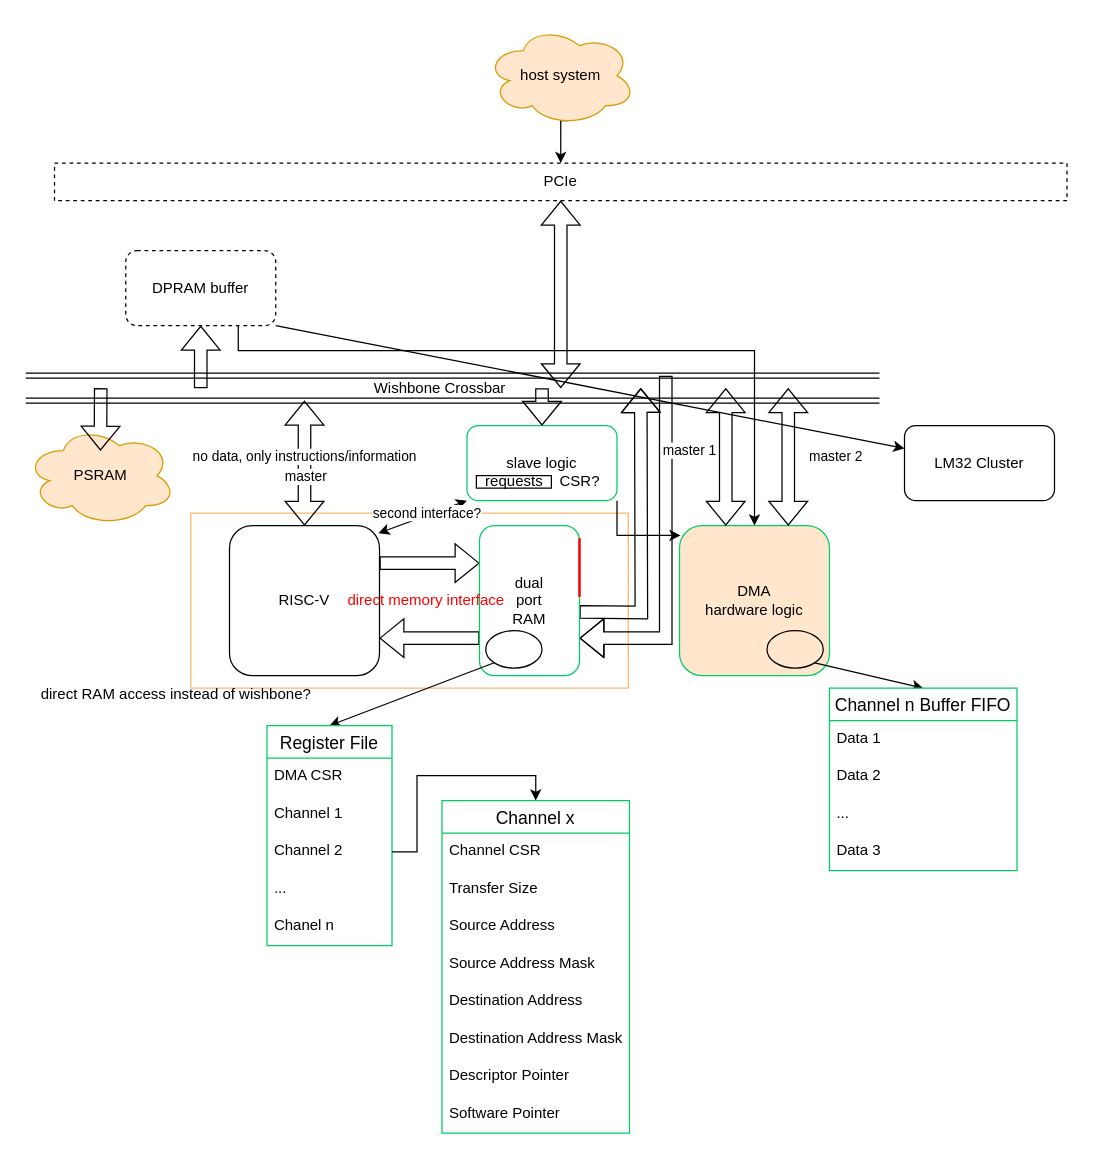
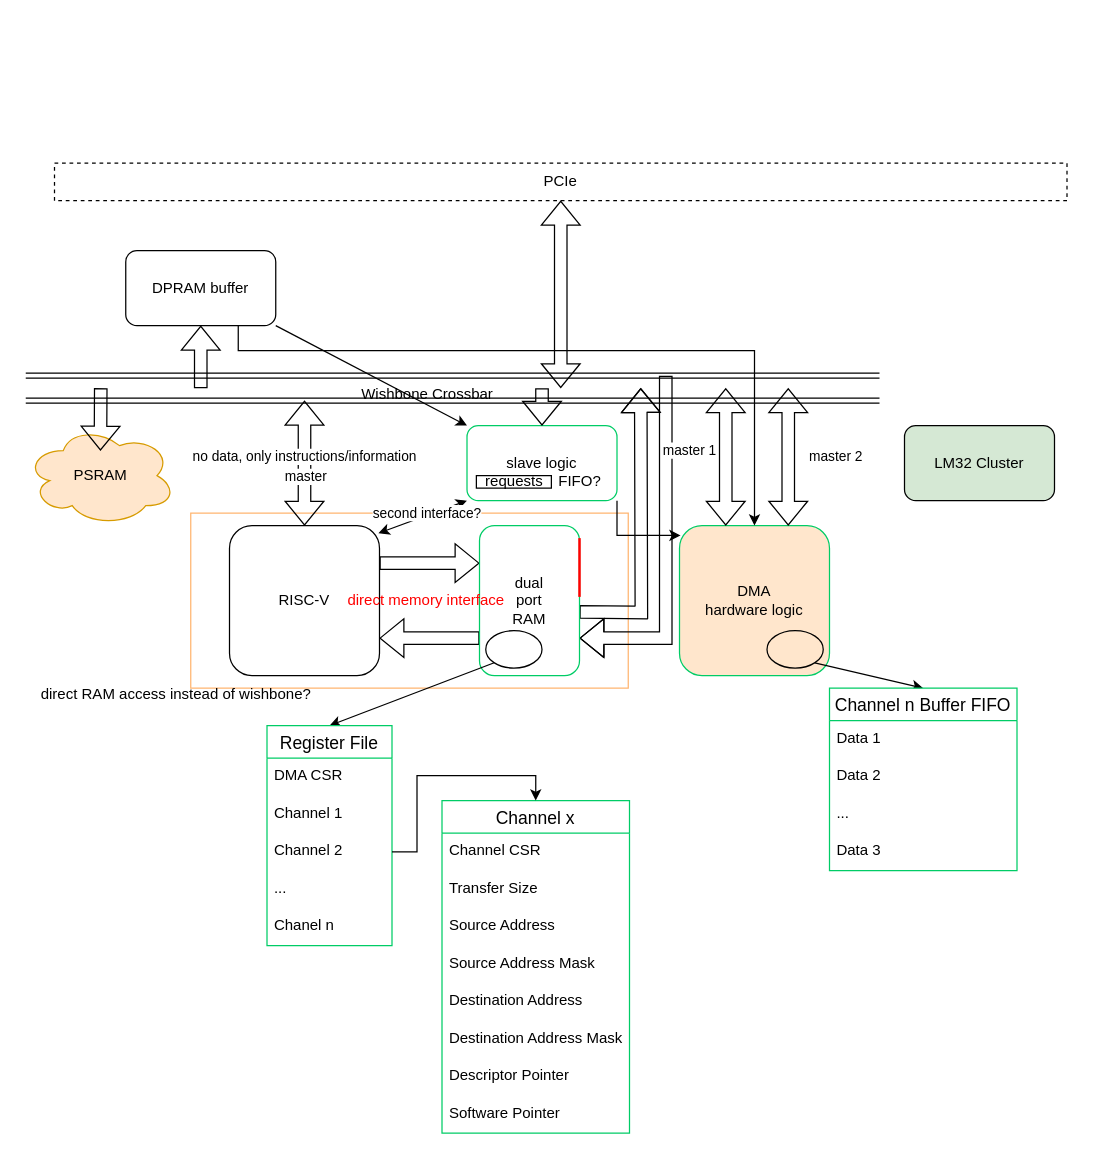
node "host system": removed
edge "host system" -> "PCIe": removed
node "DPRAM buffer": style dashed -> solid
node "Wishbone Crossbar": moved (440, 388) -> (428, 394)
edge "DPRAM buffer" -> "LM32 Cluster": now "DPRAM buffer" -> "slave logic"
node "LM32 Cluster": fillcolor #ffffff -> #d5e8d4
node "CSR?": label "CSR?" -> "FIFO?"
